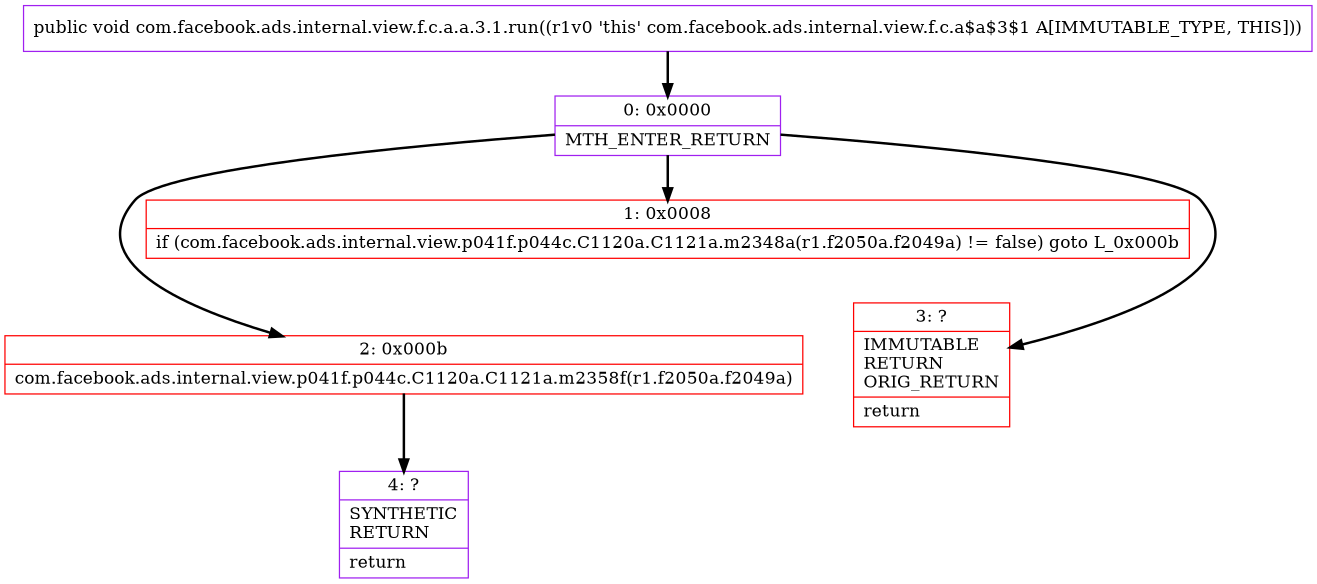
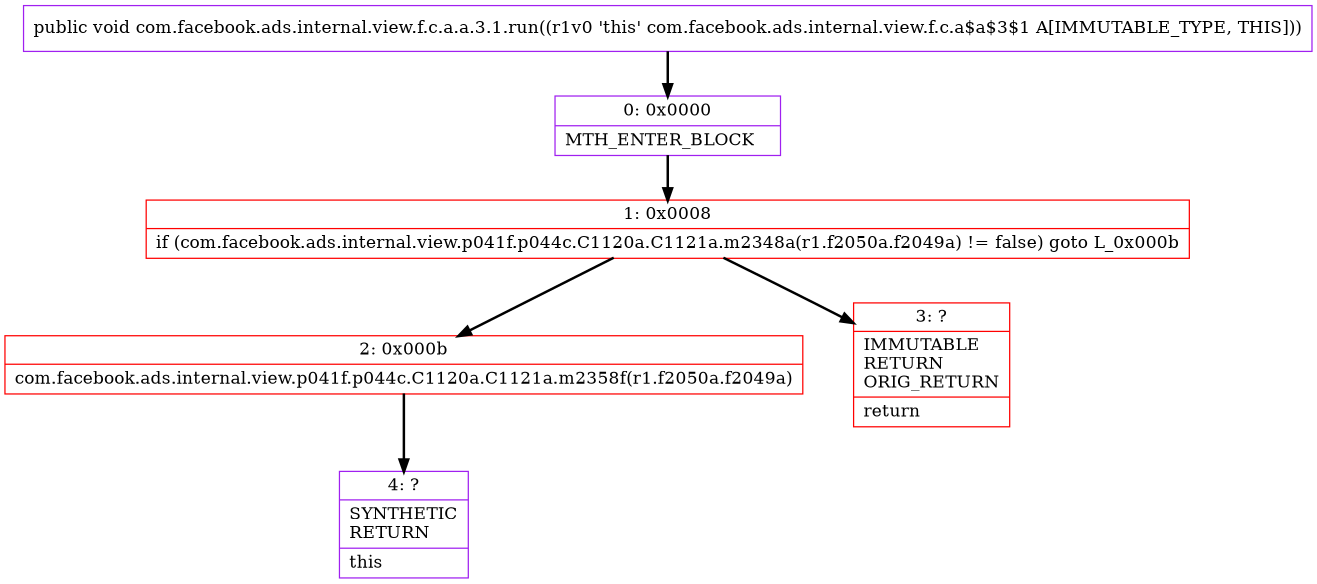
node "0: 0x0000": text "MTH_ENTER_RETURN" -> "MTH_ENTER_BLOCK"
edge "0: 0x0000" -> "2: 0x000b": now "1: 0x0008" -> "2: 0x000b"
edge "0: 0x0000" -> "3: ?": now "1: 0x0008" -> "3: ?"
node "4: ?": text "return" -> "this"
